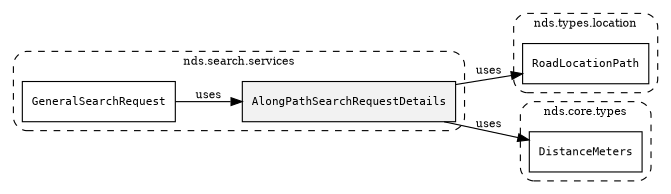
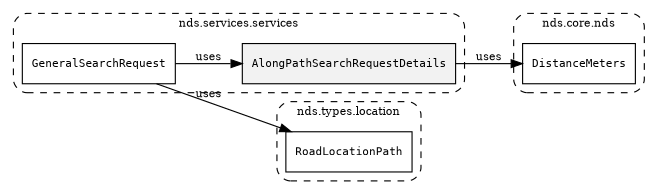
cluster "nds.search.services": label "nds.search.services" -> "nds.services.services"
edge "AlongPathSearchRequestDetails" -> "RoadLocationPath": now "GeneralSearchRequest" -> "RoadLocationPath"
cluster "nds.core.types": label "nds.core.types" -> "nds.core.nds"
